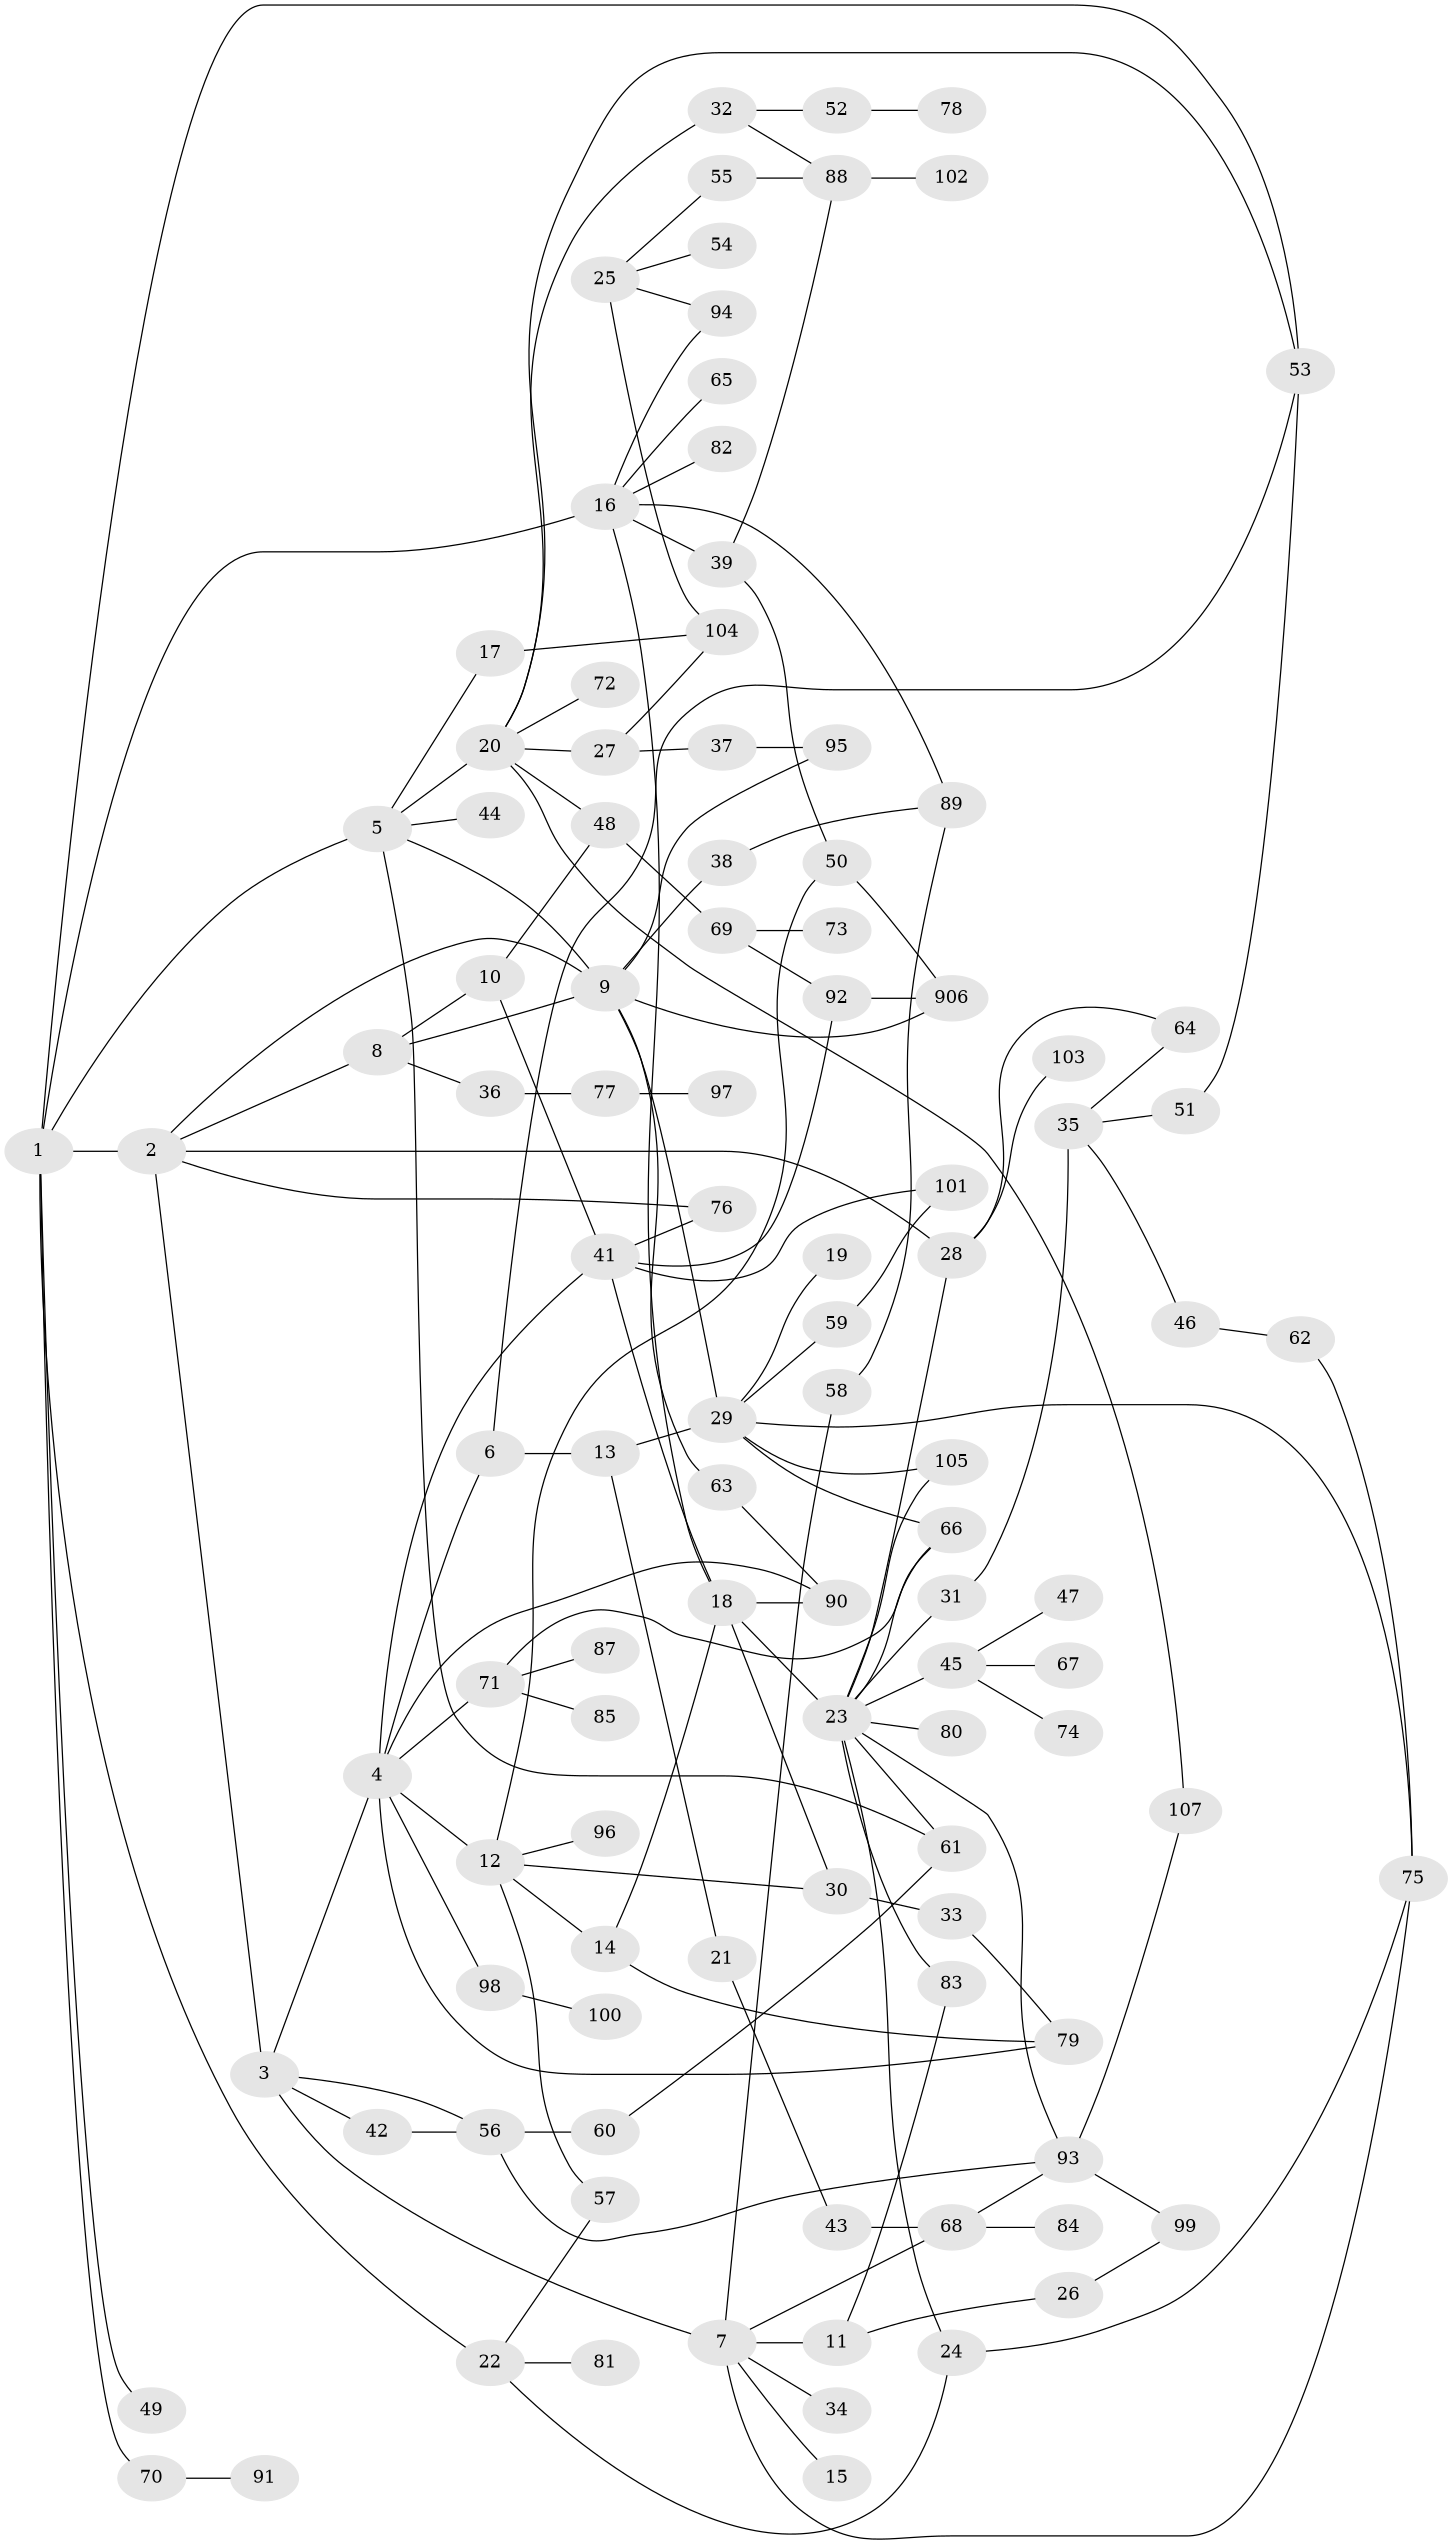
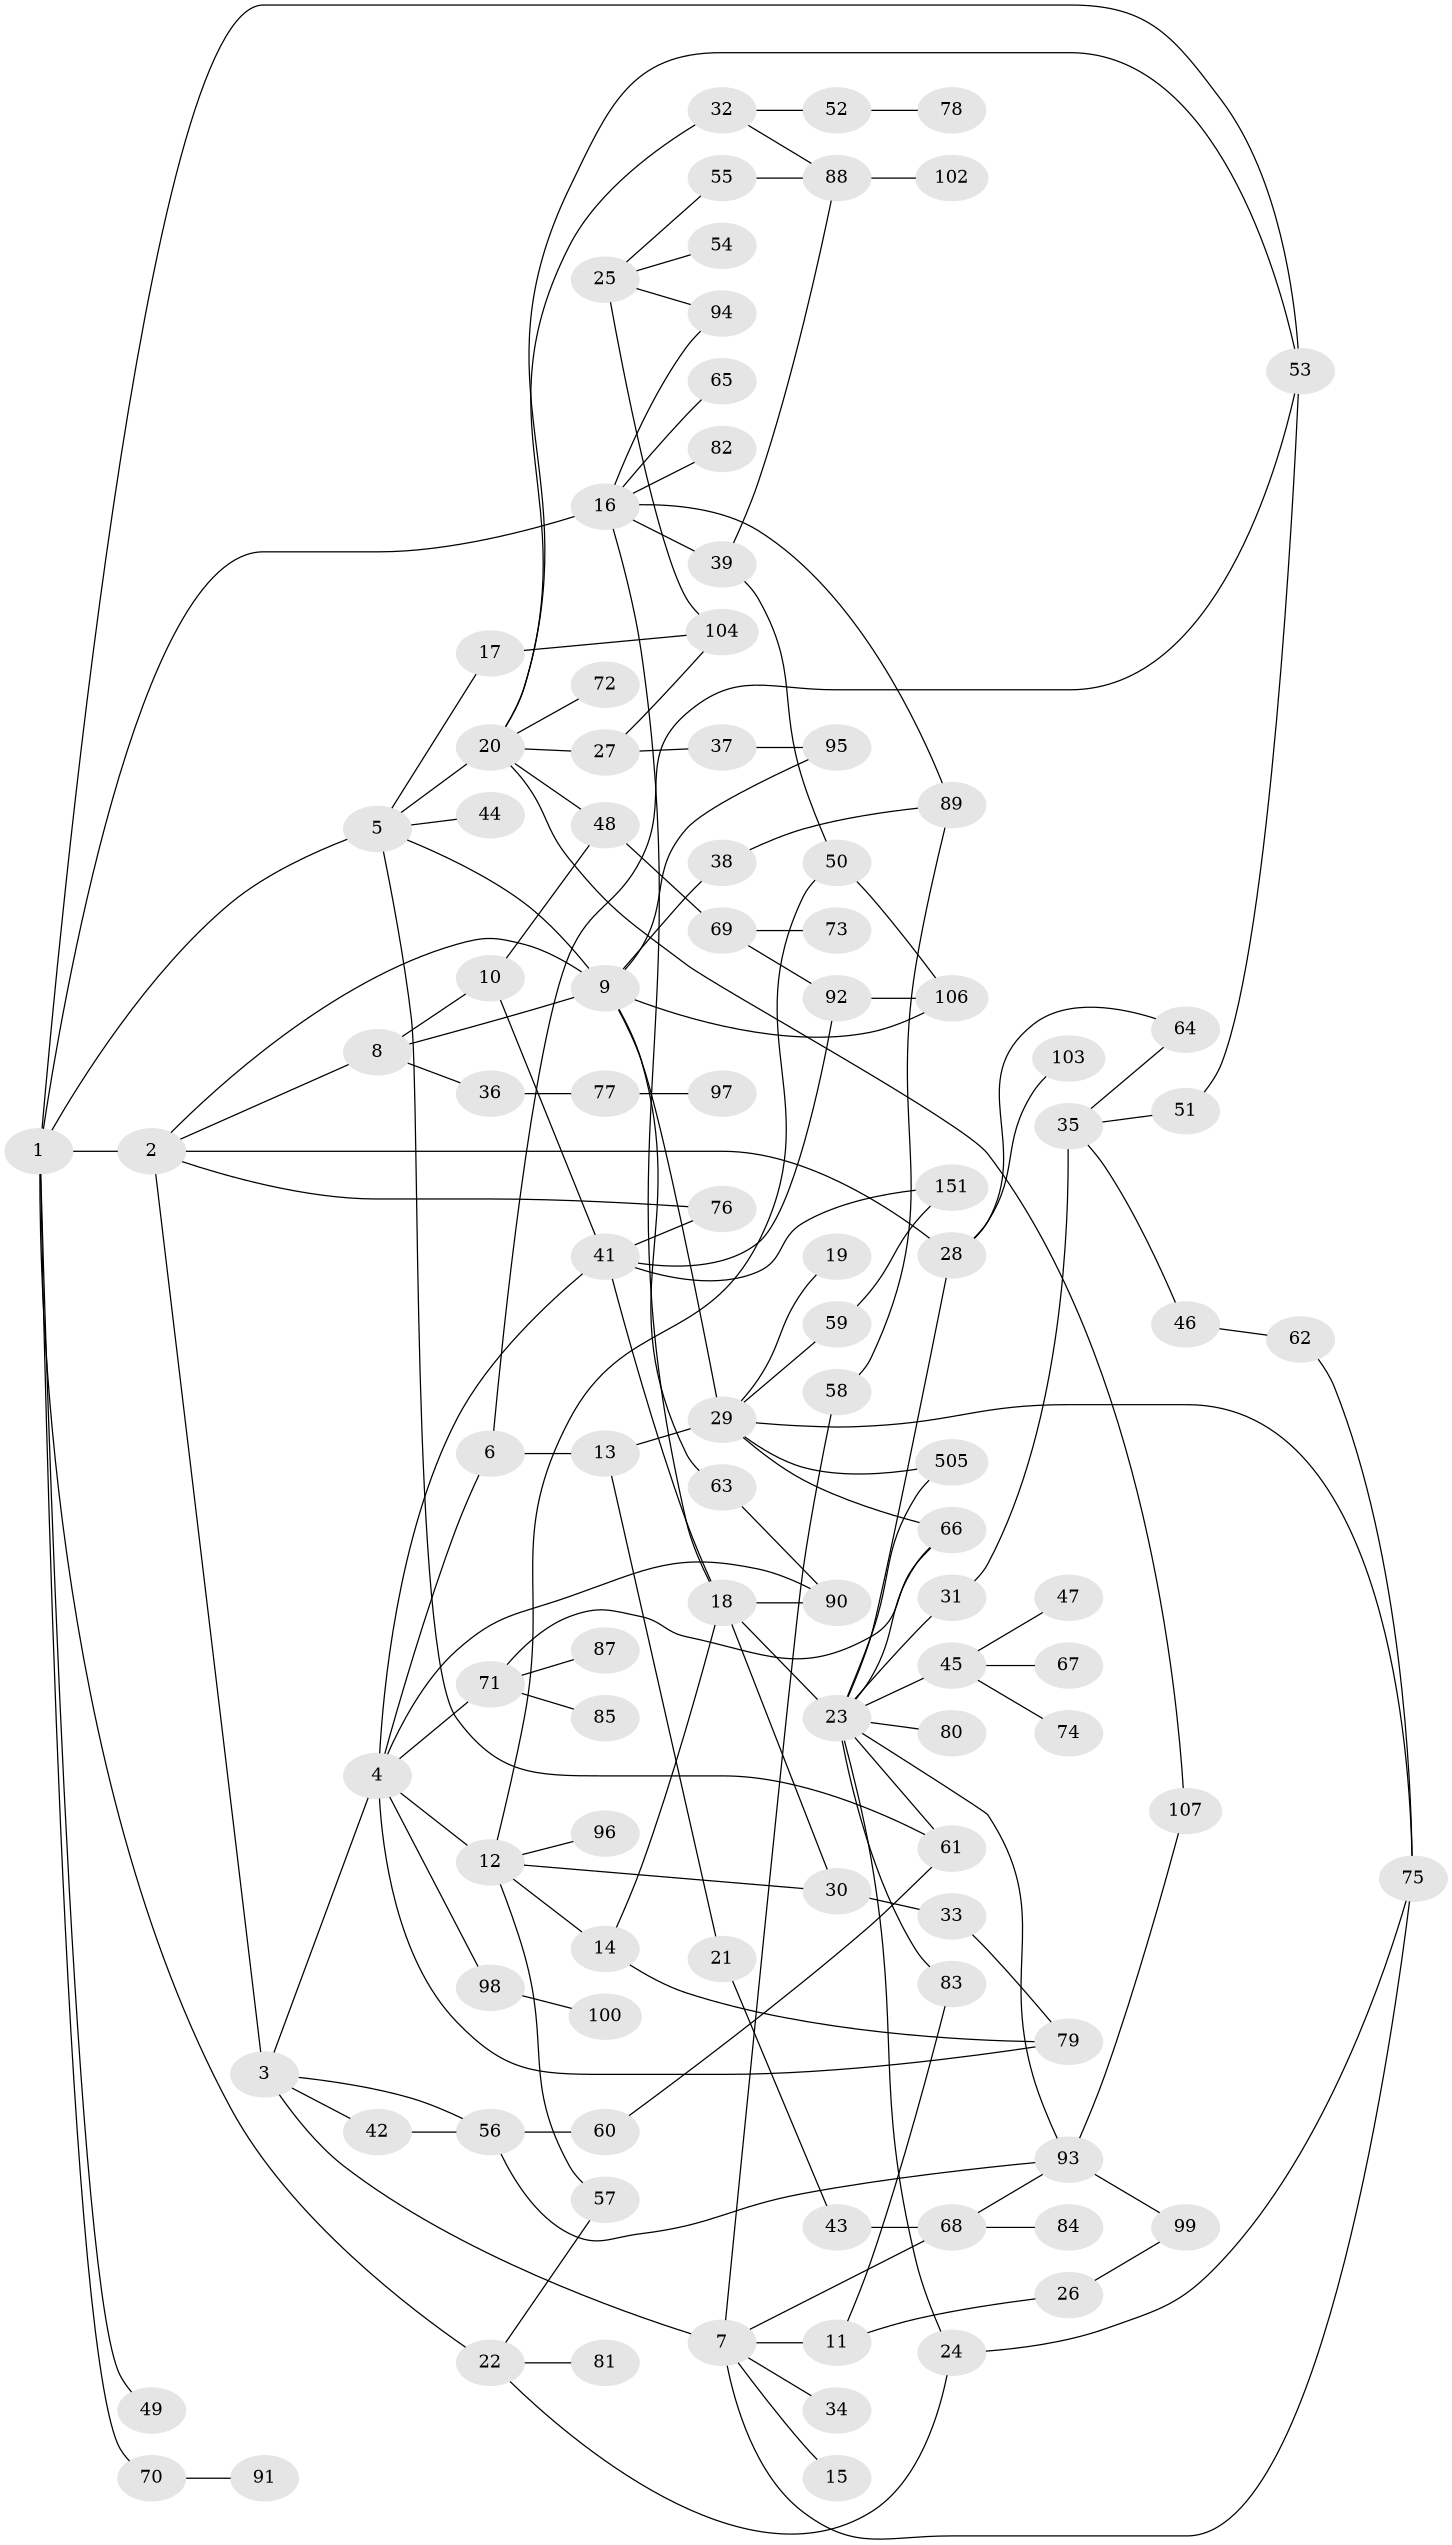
node "906": label "906" -> "106"
node "101": label "101" -> "151"
node "105": label "105" -> "505"
